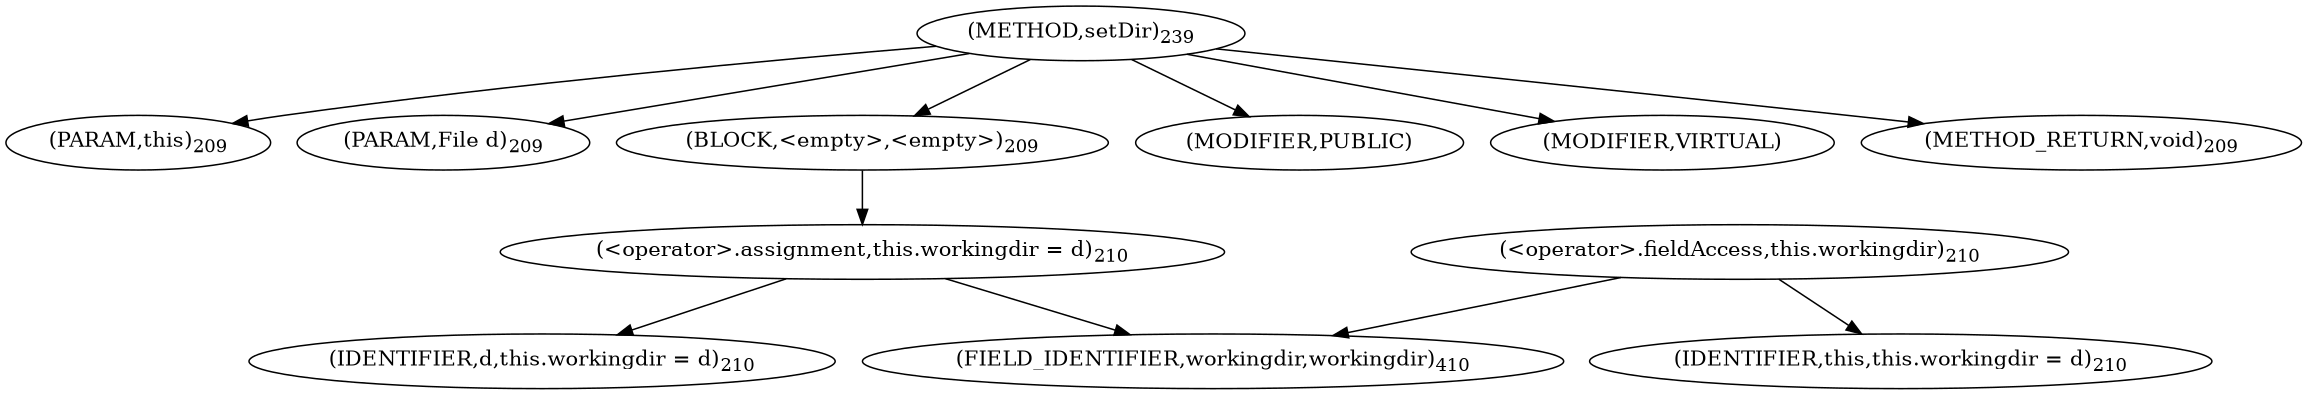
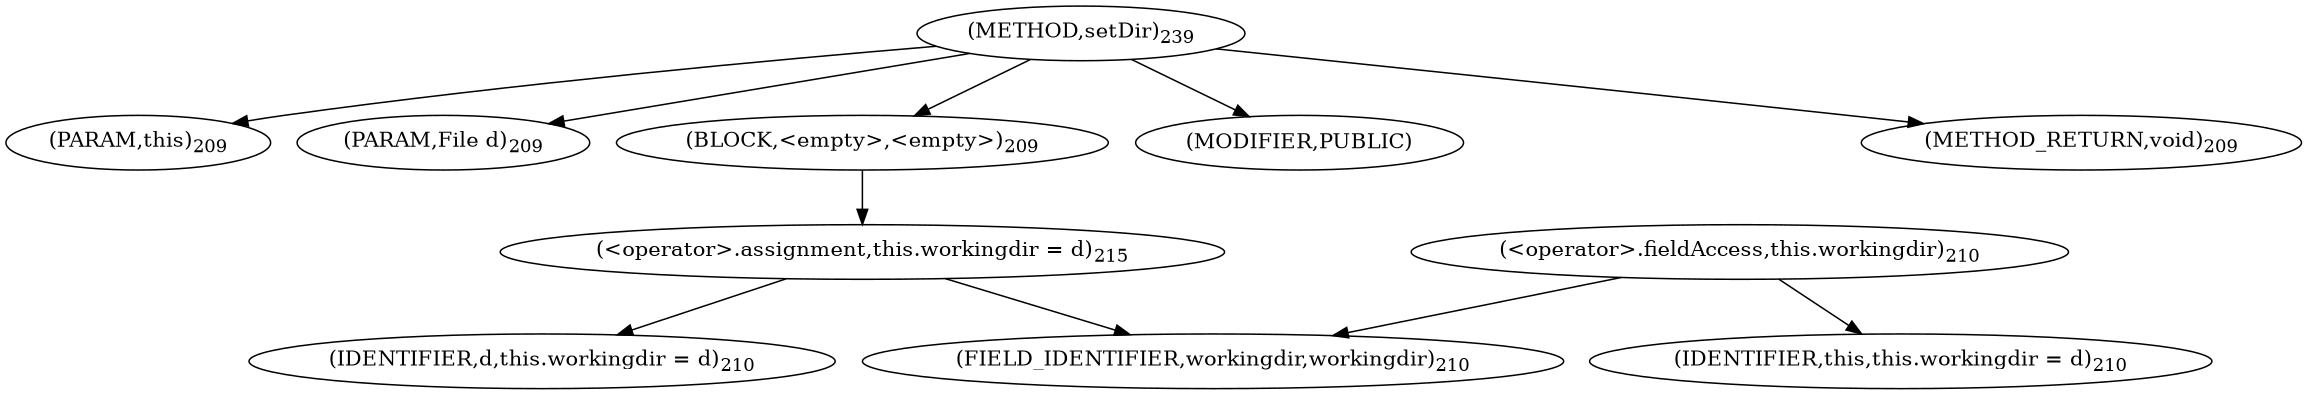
node "(MODIFIER,VIRTUAL)": removed
node "(<operator>.assignment,this.workingdir = d)": text "210" -> "215"
node "(FIELD_IDENTIFIER,workingdir,workingdir)": text "410" -> "210"
